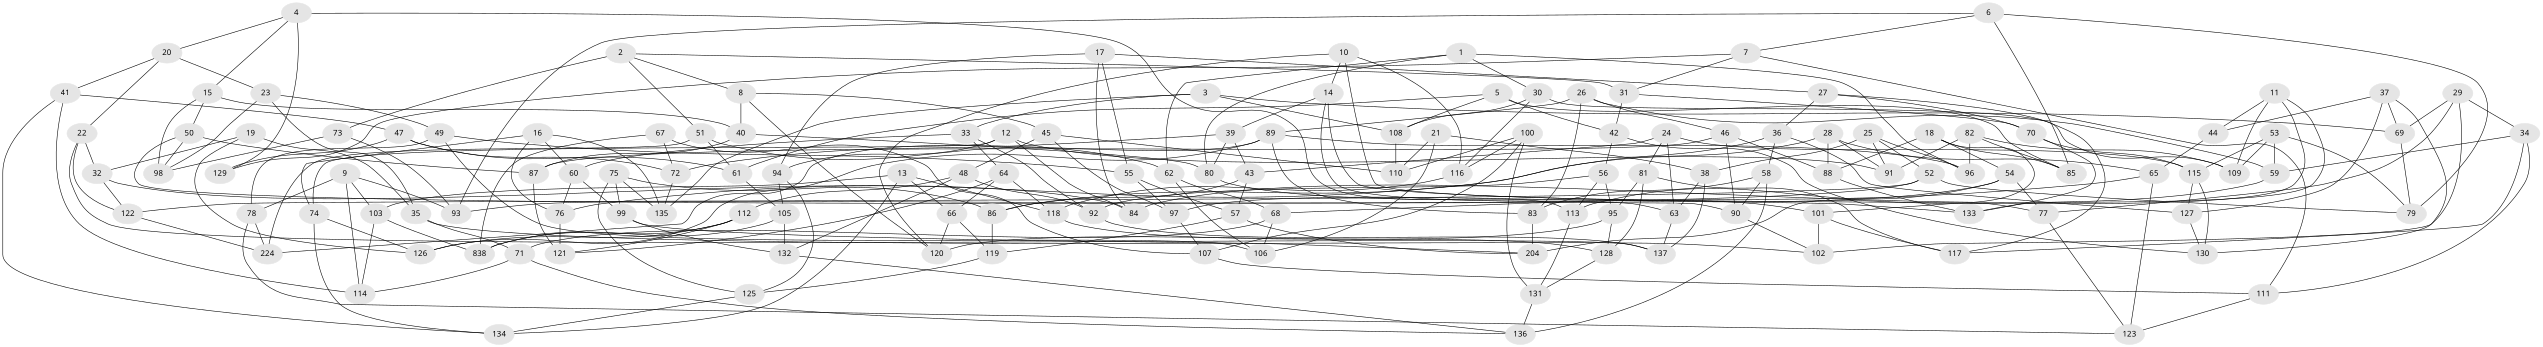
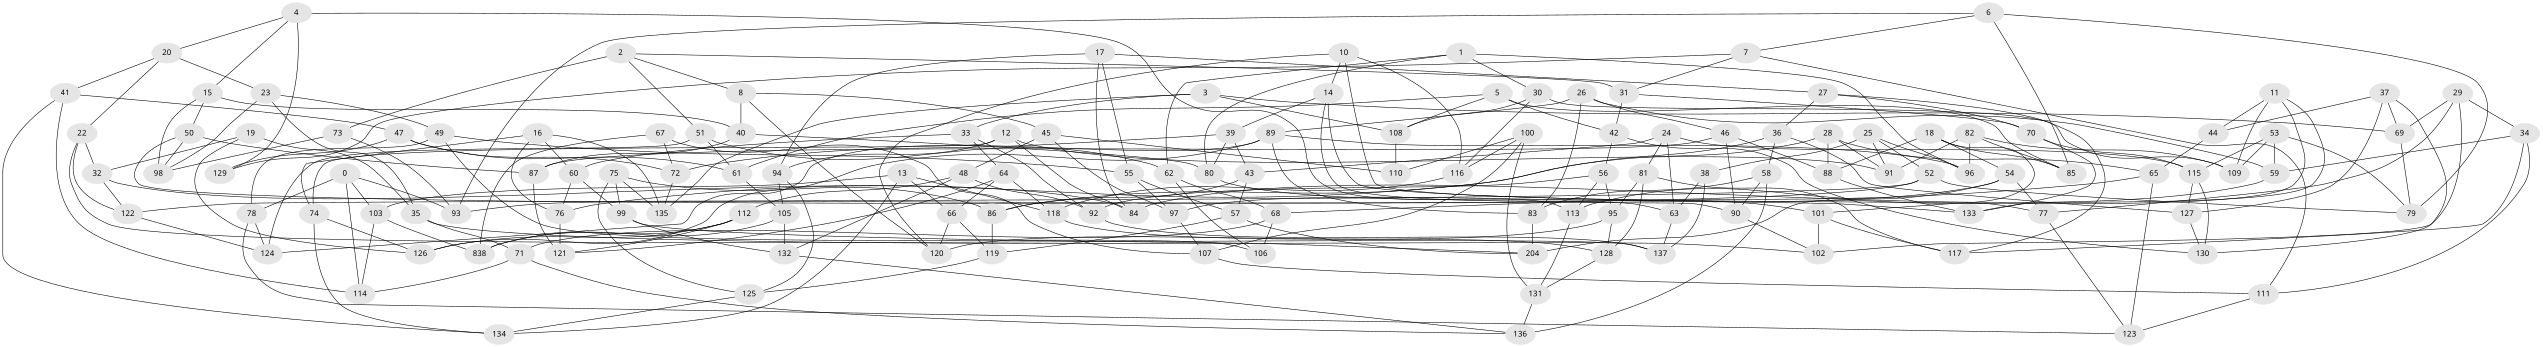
node "21": removed
node "9": label "9" -> "0"
node "224": label "224" -> "124"
